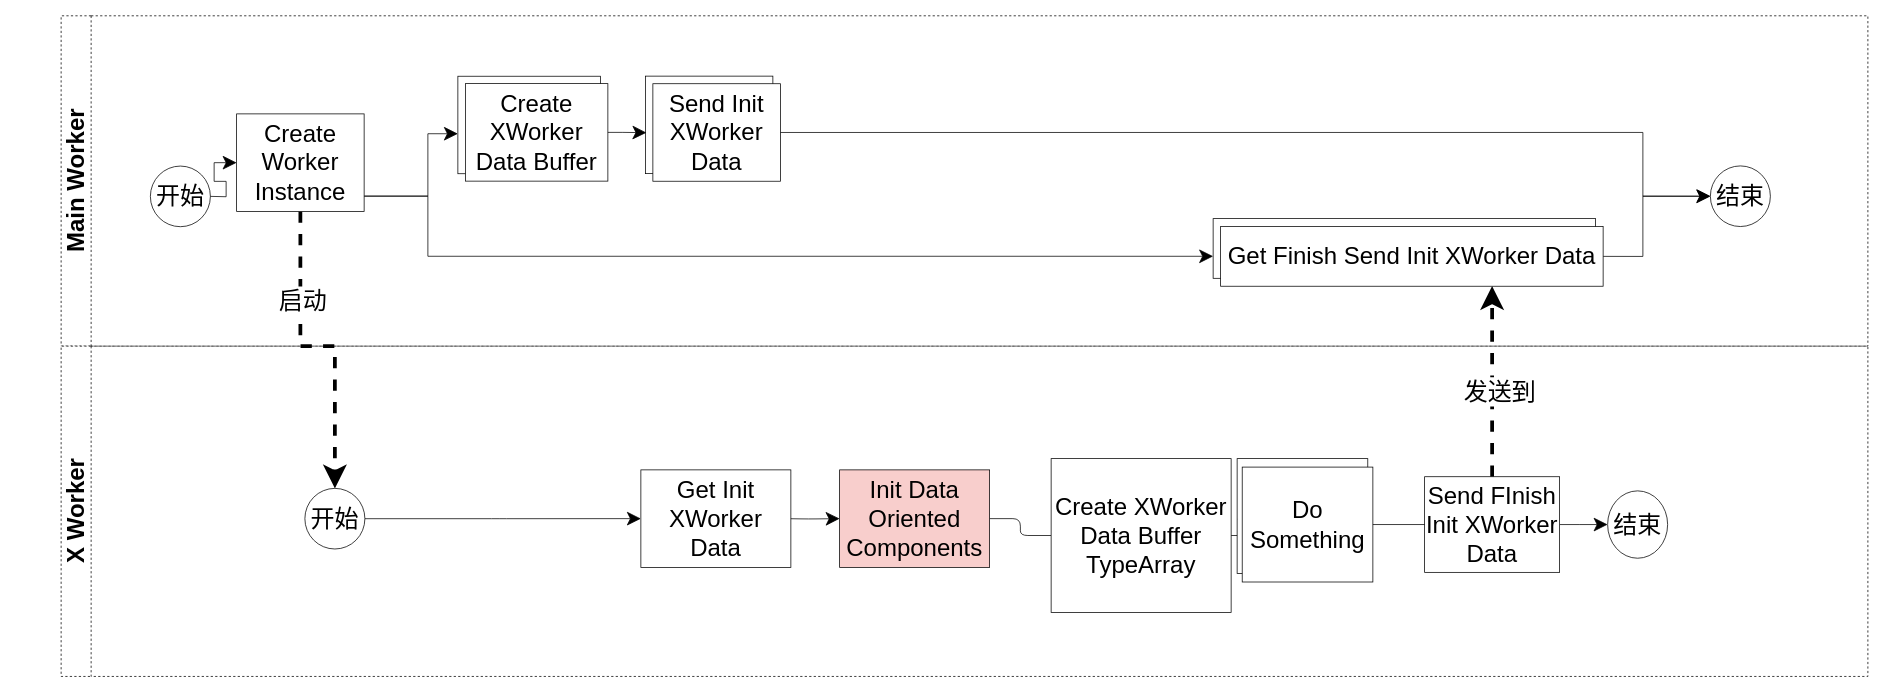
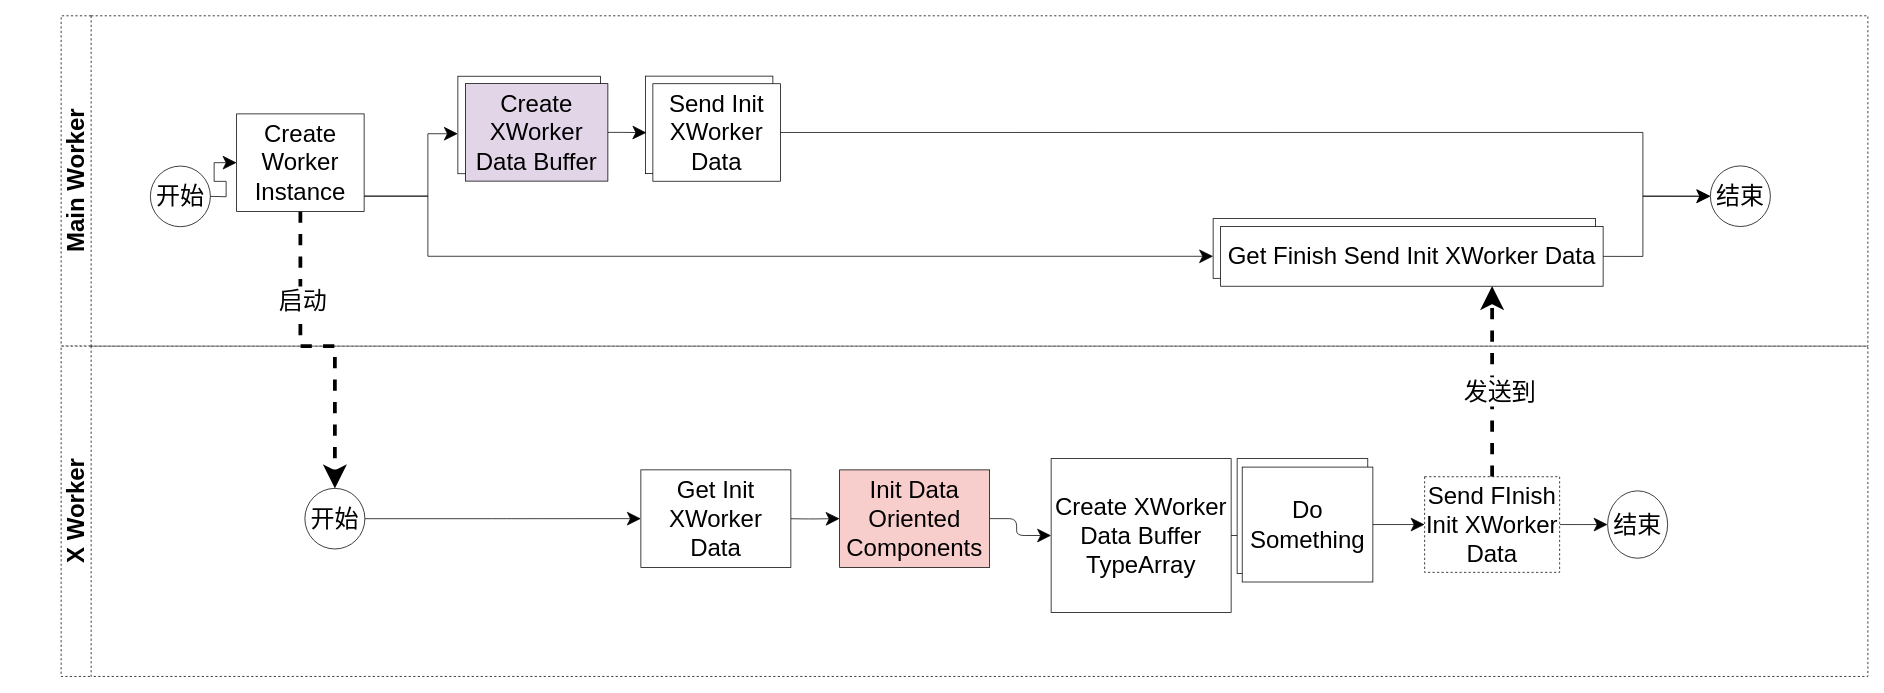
node "Create XWorker Data Buffer": fillcolor #ffffff -> #e1d5e7
edge "Send FInish Init XWorker Data" -- "Do Something": arrowhead none -> classic
node "Send FInish Init XWorker Data": style solid -> dashed
edge "Init Data Oriented Components" -- "Create XWorker Data Buffer TypeArray": arrowhead none -> classic
